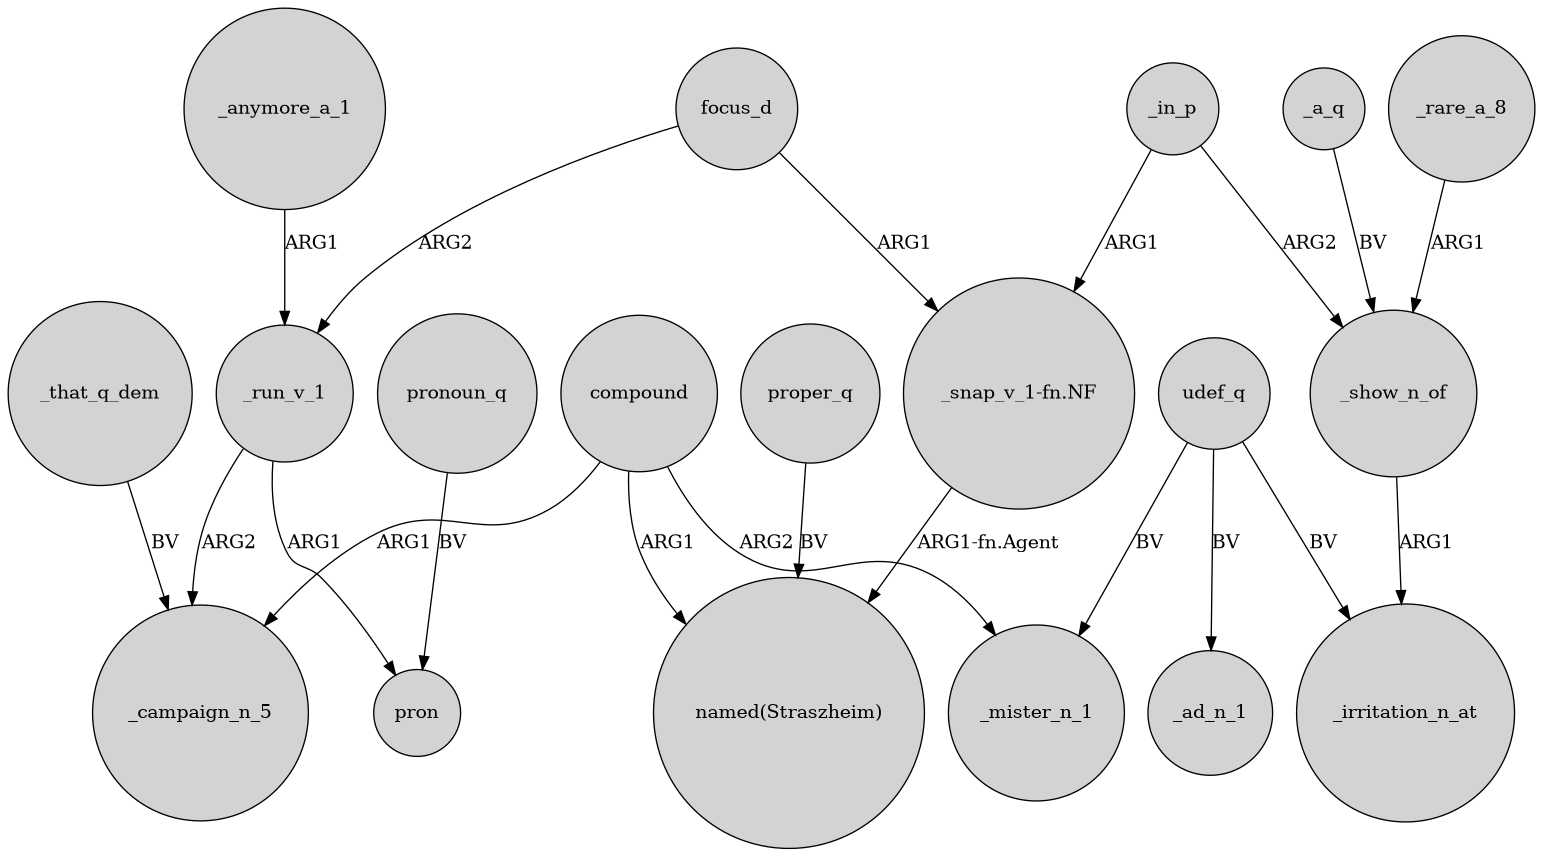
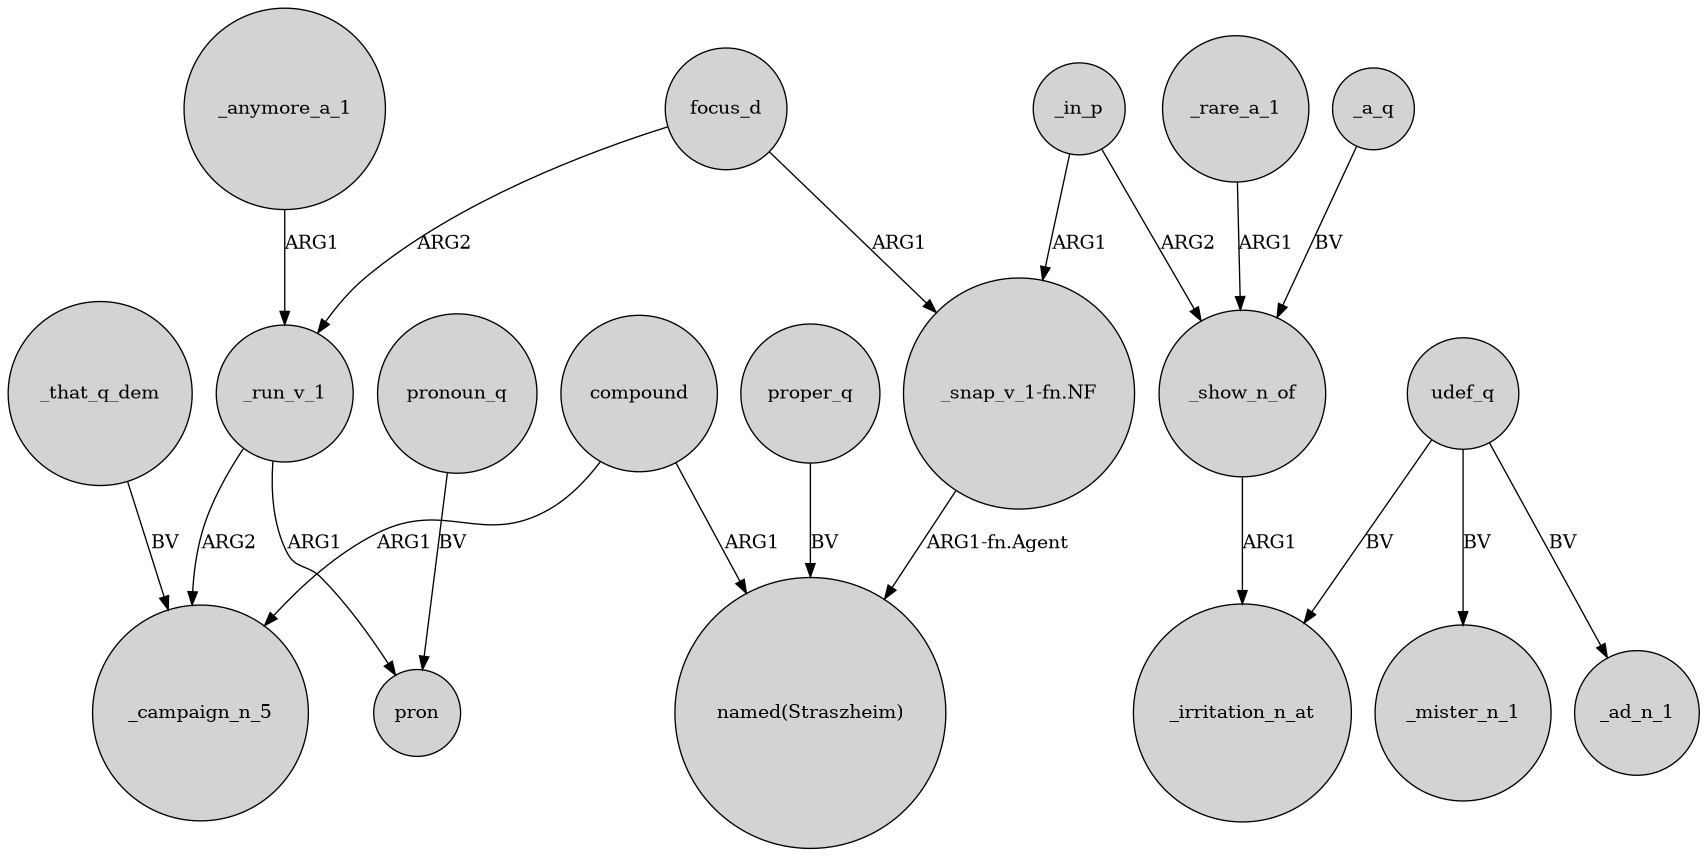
node "_rare_a_8": label "_rare_a_8" -> "_rare_a_1"
edge "compound" -> "_mister_n_1": removed, label "ARG2"
